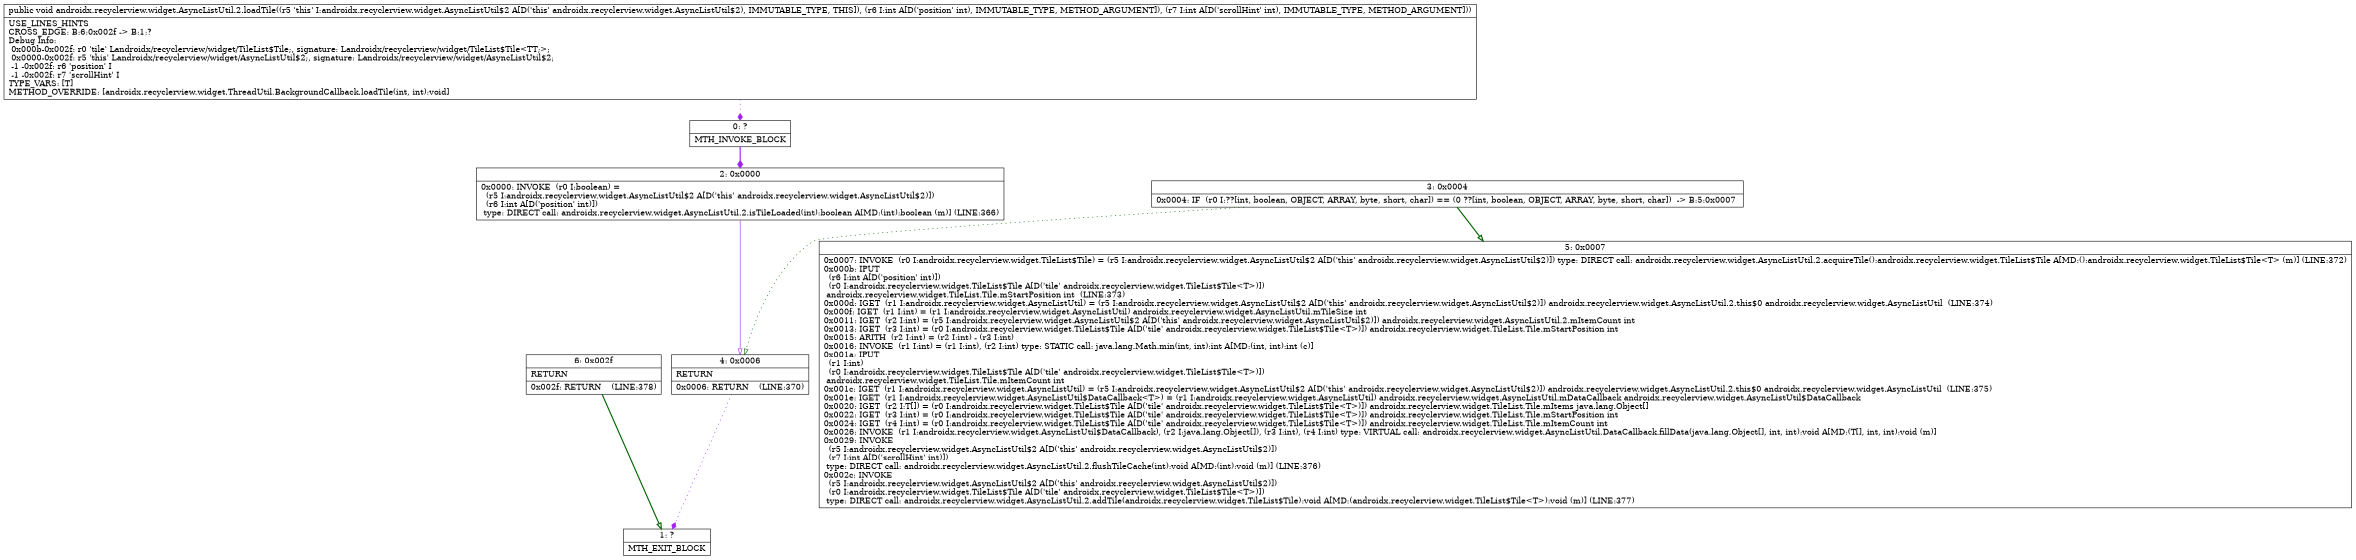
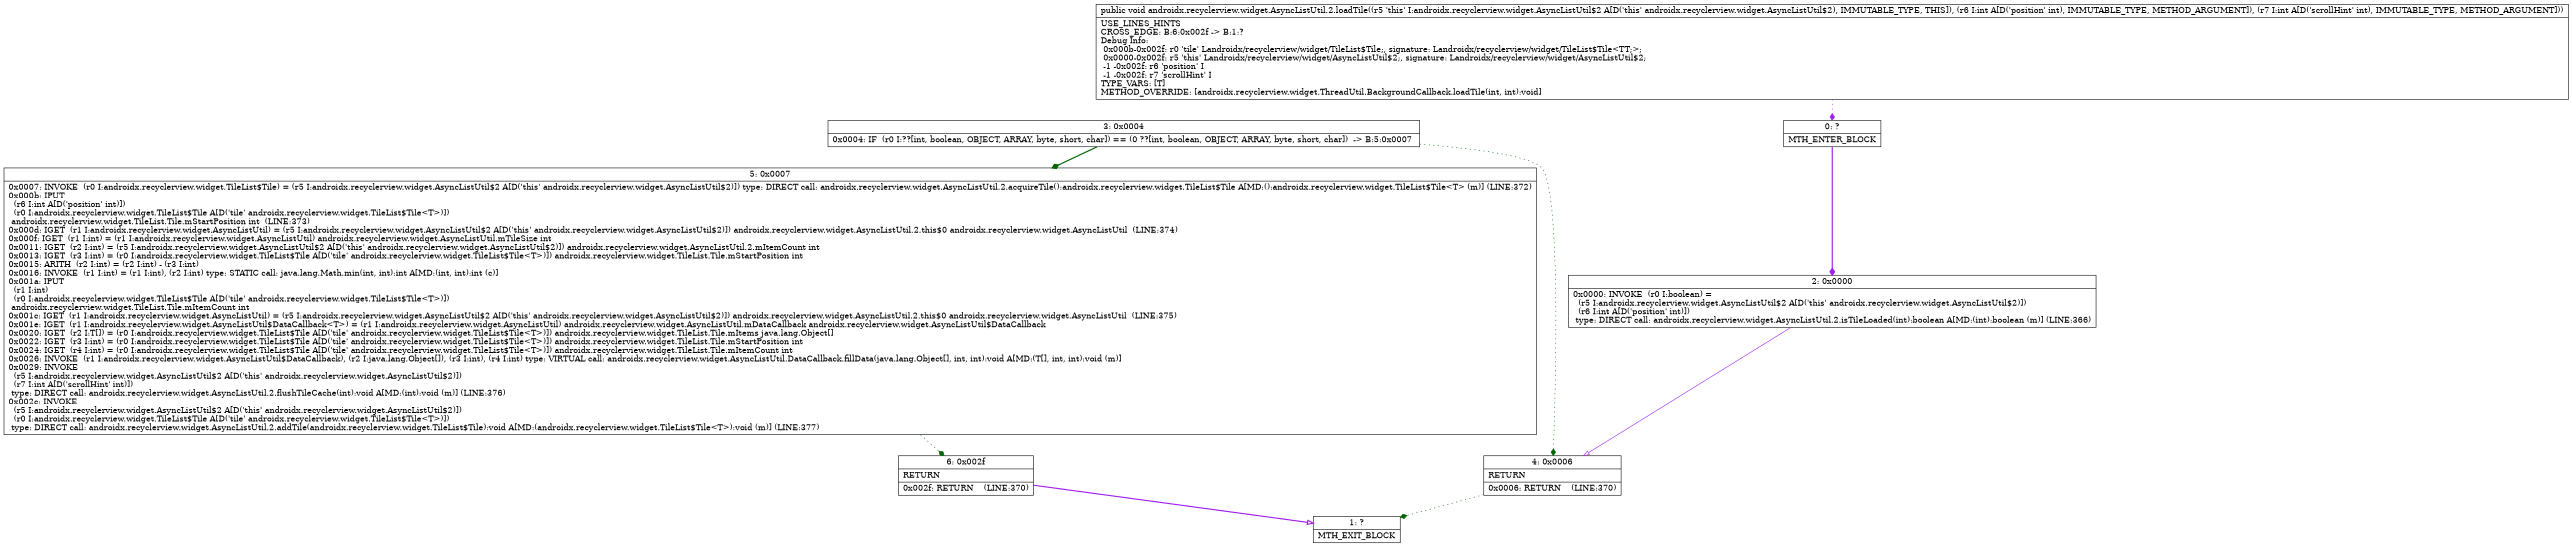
node "0: ?": text "MTH_INVOKE_BLOCK" -> "MTH_ENTER_BLOCK"
edge "3: 0x0004" -> "5: 0x0007": arrowhead onormal -> diamond
edge "3: 0x0004" -> "4: 0x0006": arrowhead onormal -> diamond
node "6: 0x002f": text "0x002f: RETURN    (LINE:378)" -> "0x002f: RETURN    (LINE:370)"
edge "5: 0x0007" -> "6: 0x002f": added
edge "4: 0x0006" -> "1: ?": color purple -> darkgreen
edge "6: 0x002f" -> "1: ?": color darkgreen -> purple
